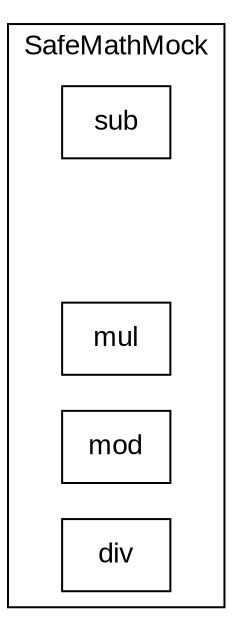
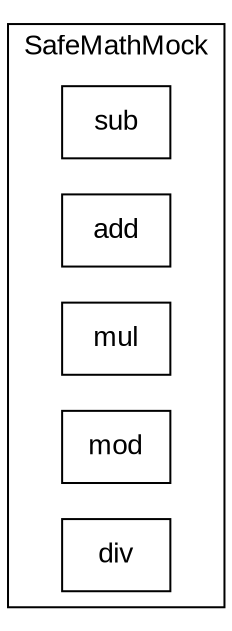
node "add": added
